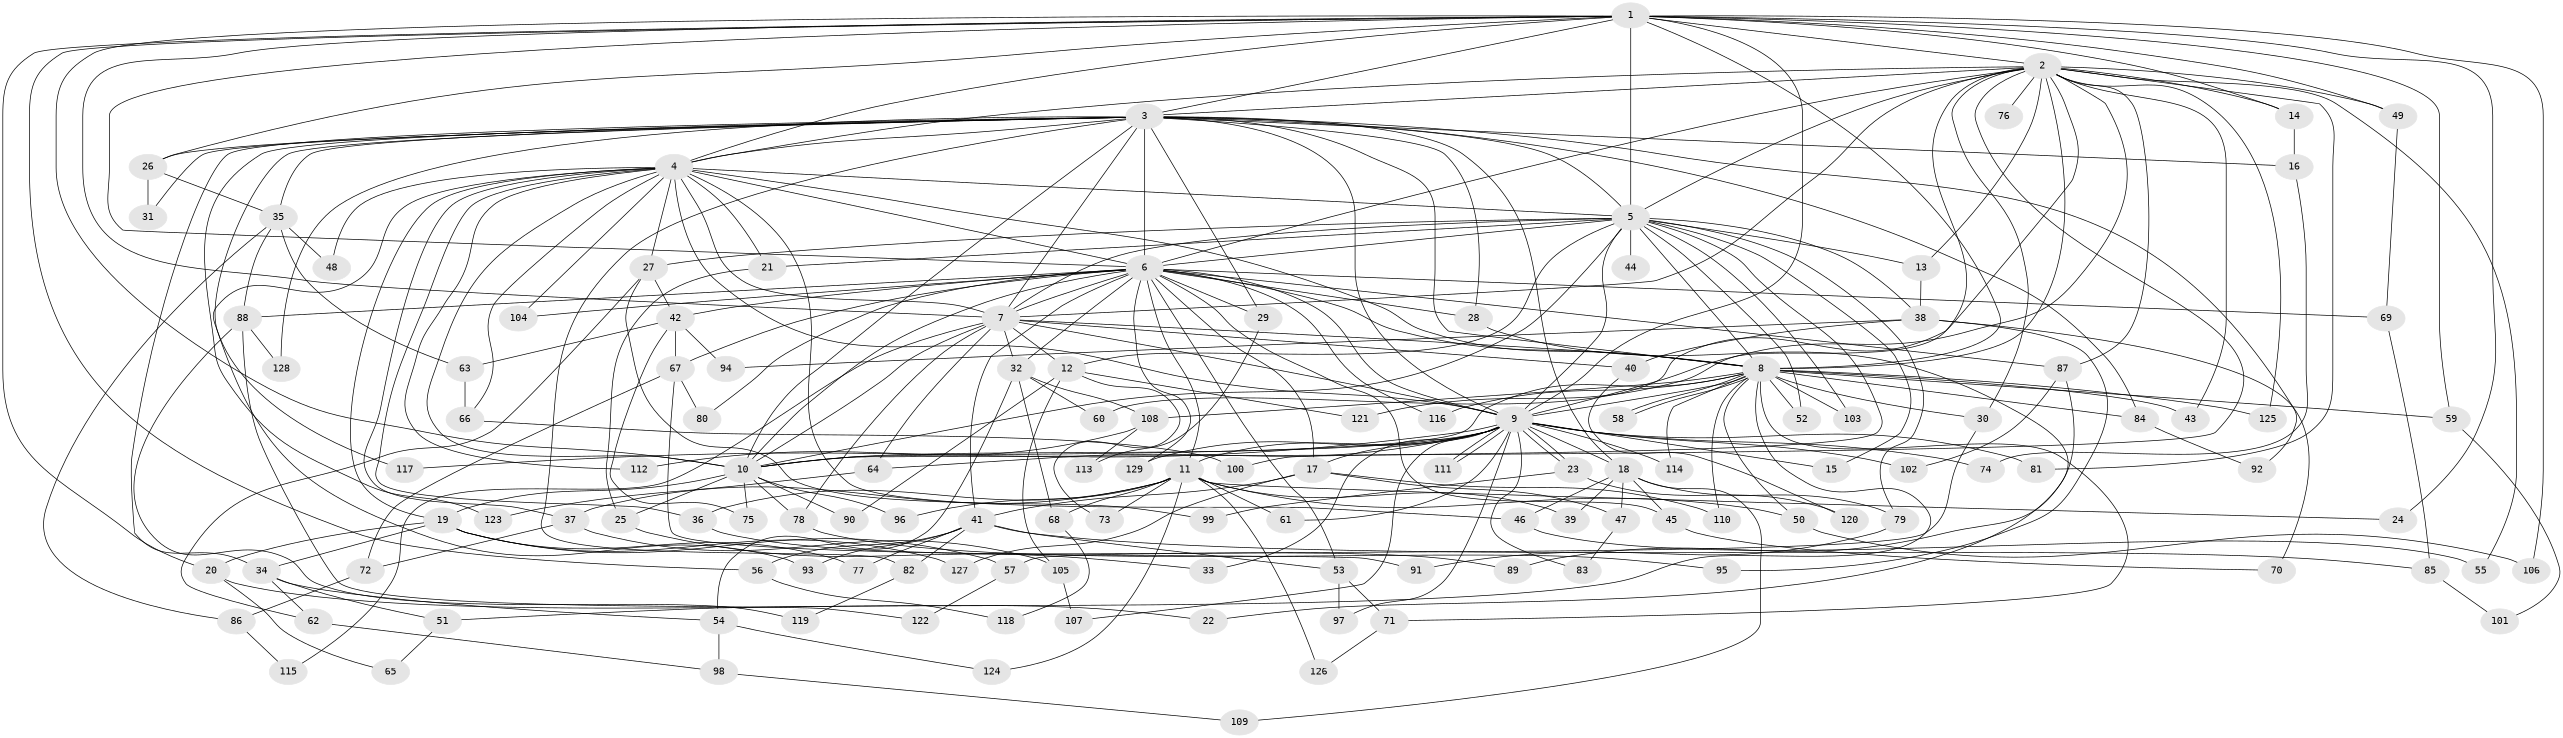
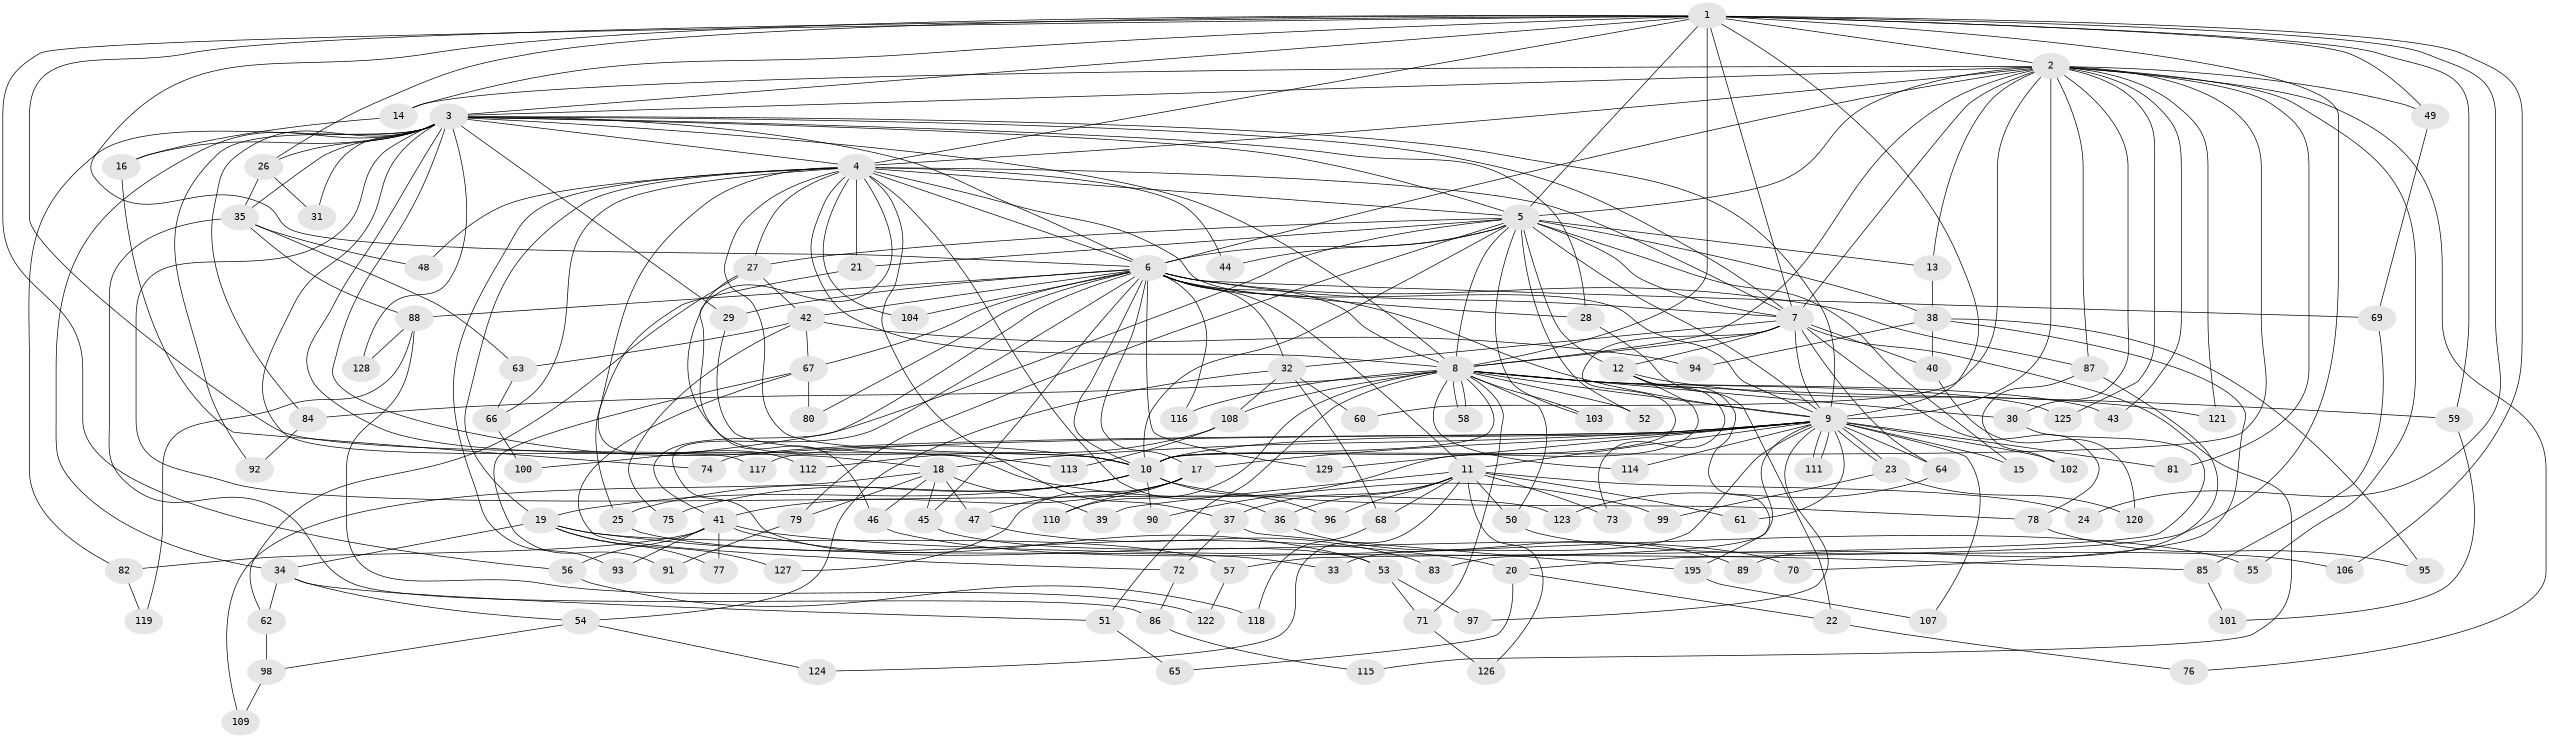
edge "4" -- "44": added
node "105": label "105" -> "195"
edge "22" -- "76": added
